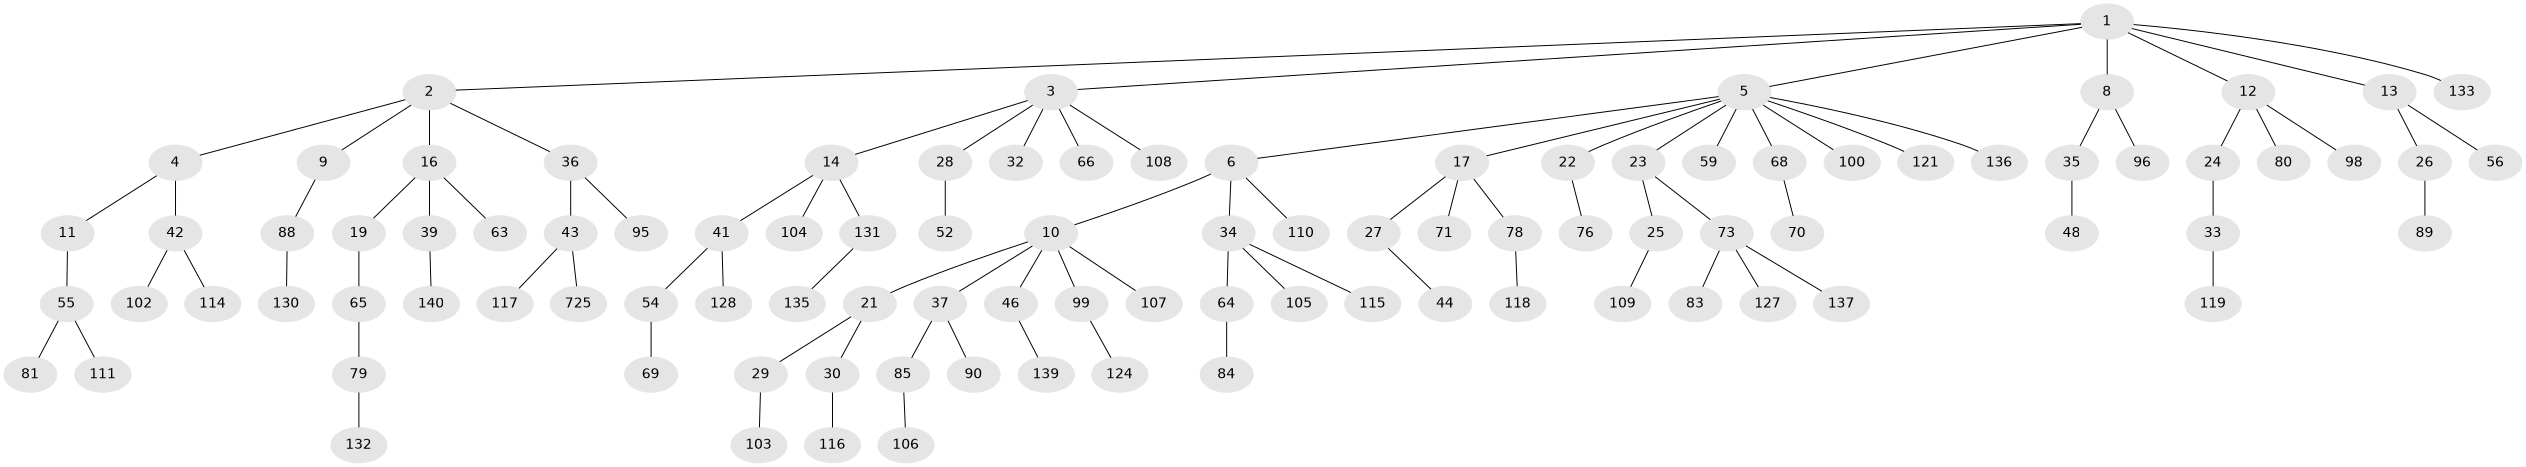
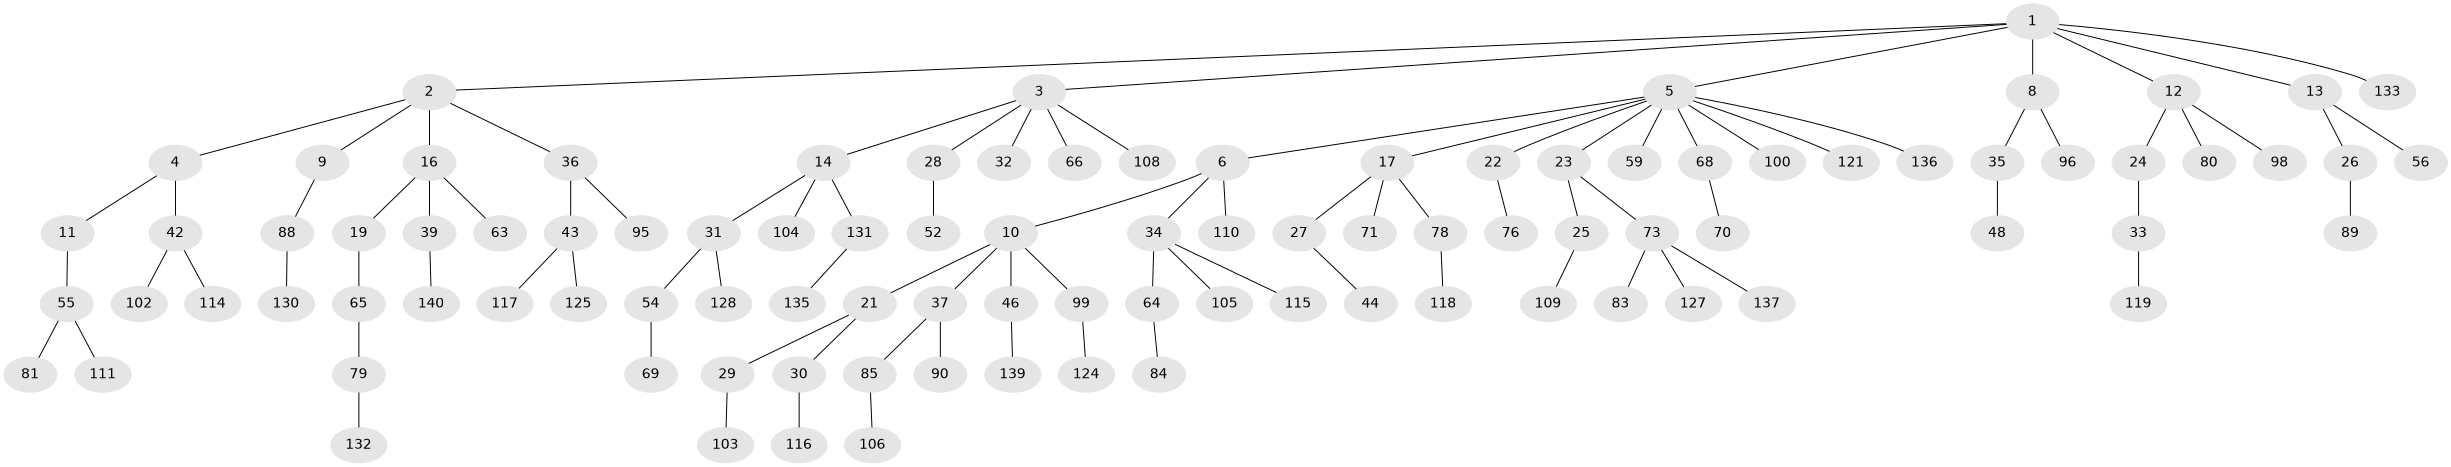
node "41": label "41" -> "31"
node "725": label "725" -> "125"
node "107": removed
